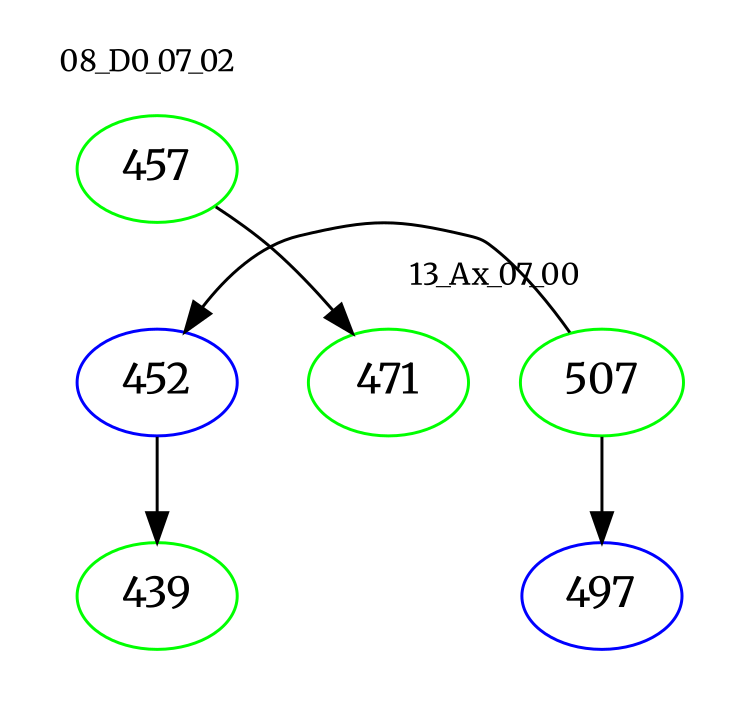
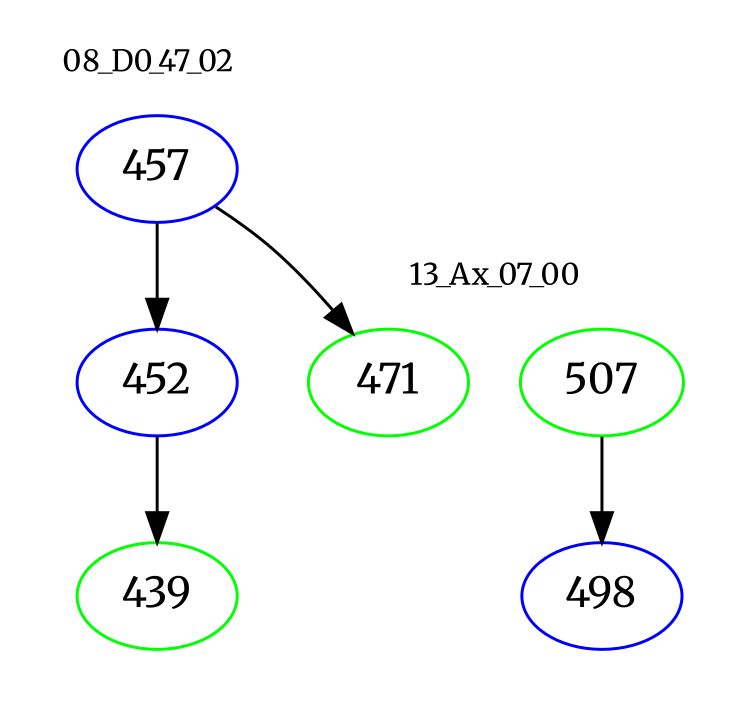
cluster "08_D0_07_02": label "08_D0_07_02" -> "08_D0_47_02"
node "457": color green -> blue
edge "507" -> "452": now "457" -> "452"
node "497": label "497" -> "498"
